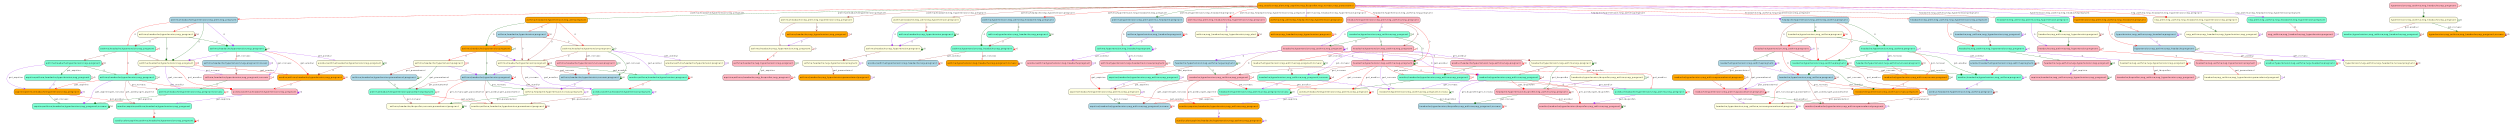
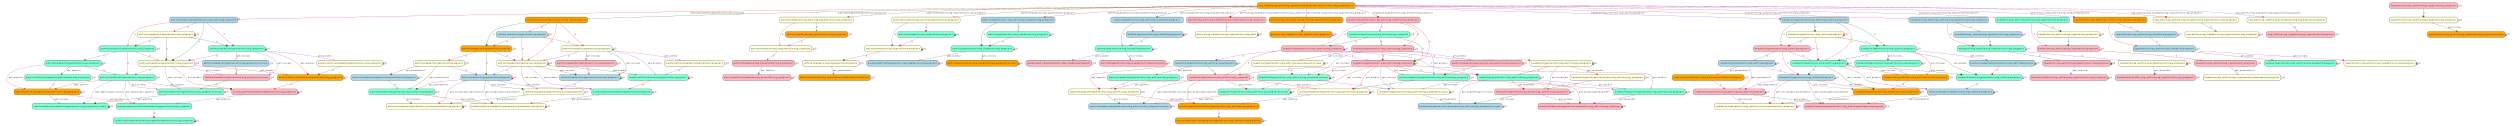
node "asthma;hypertension;neg_alert;asthma_headache;pregnant": label "asthma;hypertension;neg_alert;asthma_headache;pregnant" -> "asthma;hypertension;neg_alert;neg_headache;pregnant"
node "neg_alert;neg_asthma;neg_headache;neg_hypertension;pregnant": fillcolor aquamarine -> lightyellow
edge "asthma;neg_alert;neg_headache;neg_hypertension;pregnant" -> "asthma;neg_headache;neg_hypertension;pregnant": added, label "0"
node "acediur;hypertension;neg_asthma;neg_headache;neg_pregnant": removed
node "asthma;headache;ibuprofen;norvasc;paracetamol;pregnant": label "asthma;headache;ibuprofen;norvasc;paracetamol;pregnant" -> "asthma;headache;hypertension;norvasc;paracetamol;pregnant"
